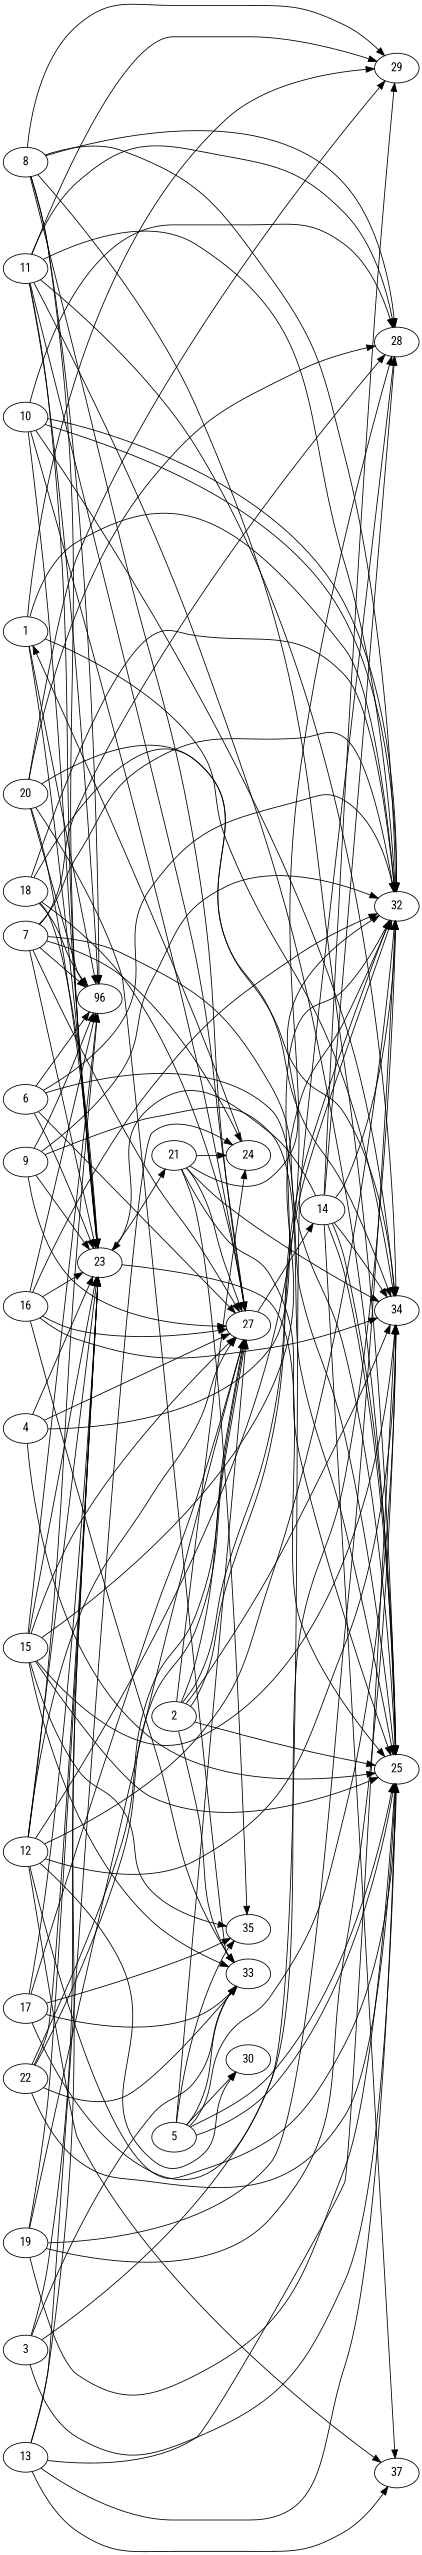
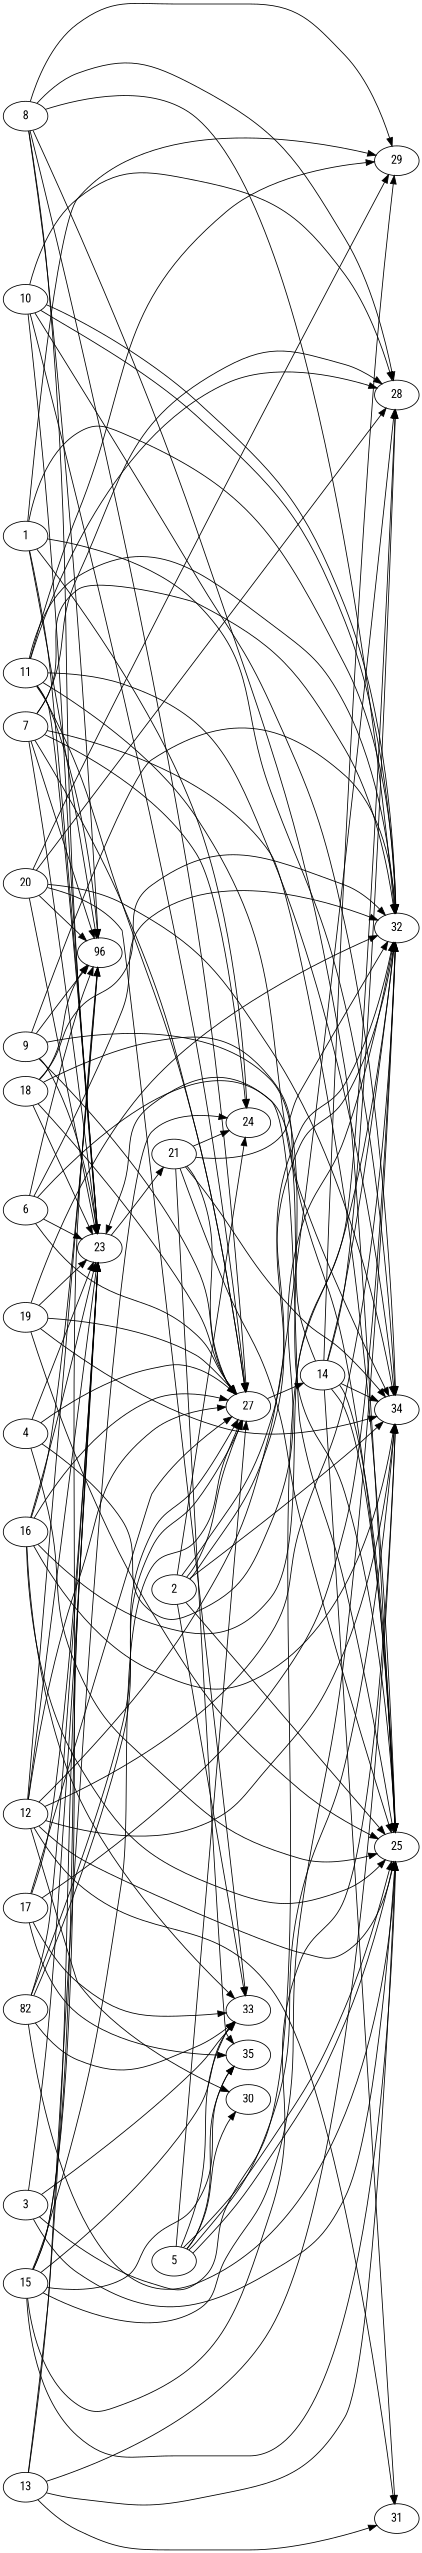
edge "24" -> "1": reversed
edge "23" -> "25": now "16" -> "25"
node "22": label "22" -> "82"
node "37": label "37" -> "31"
